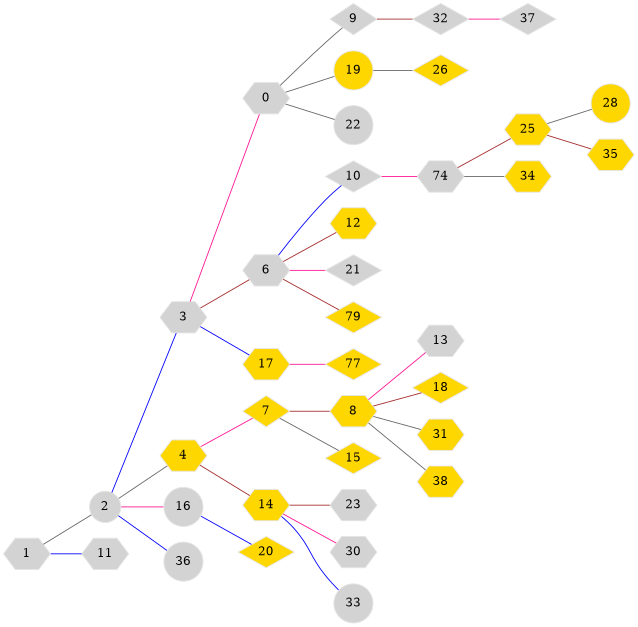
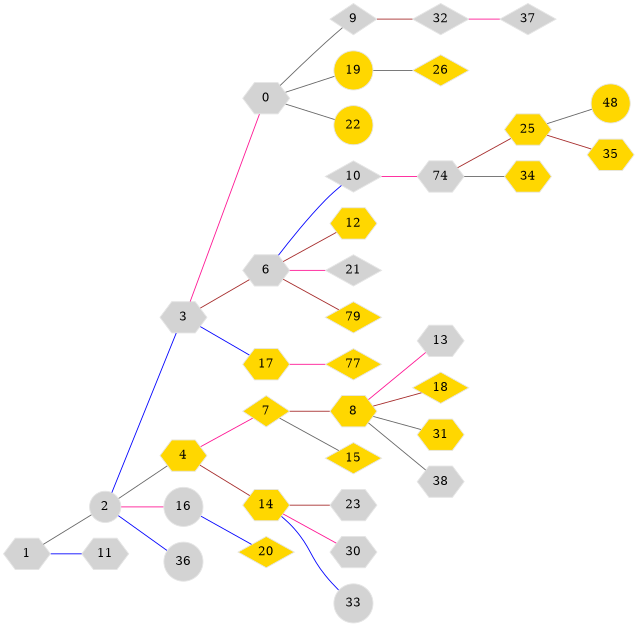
node "28": label "28" -> "48"
node "22": fillcolor lightgrey -> gold
node "38": fillcolor gold -> lightgrey
